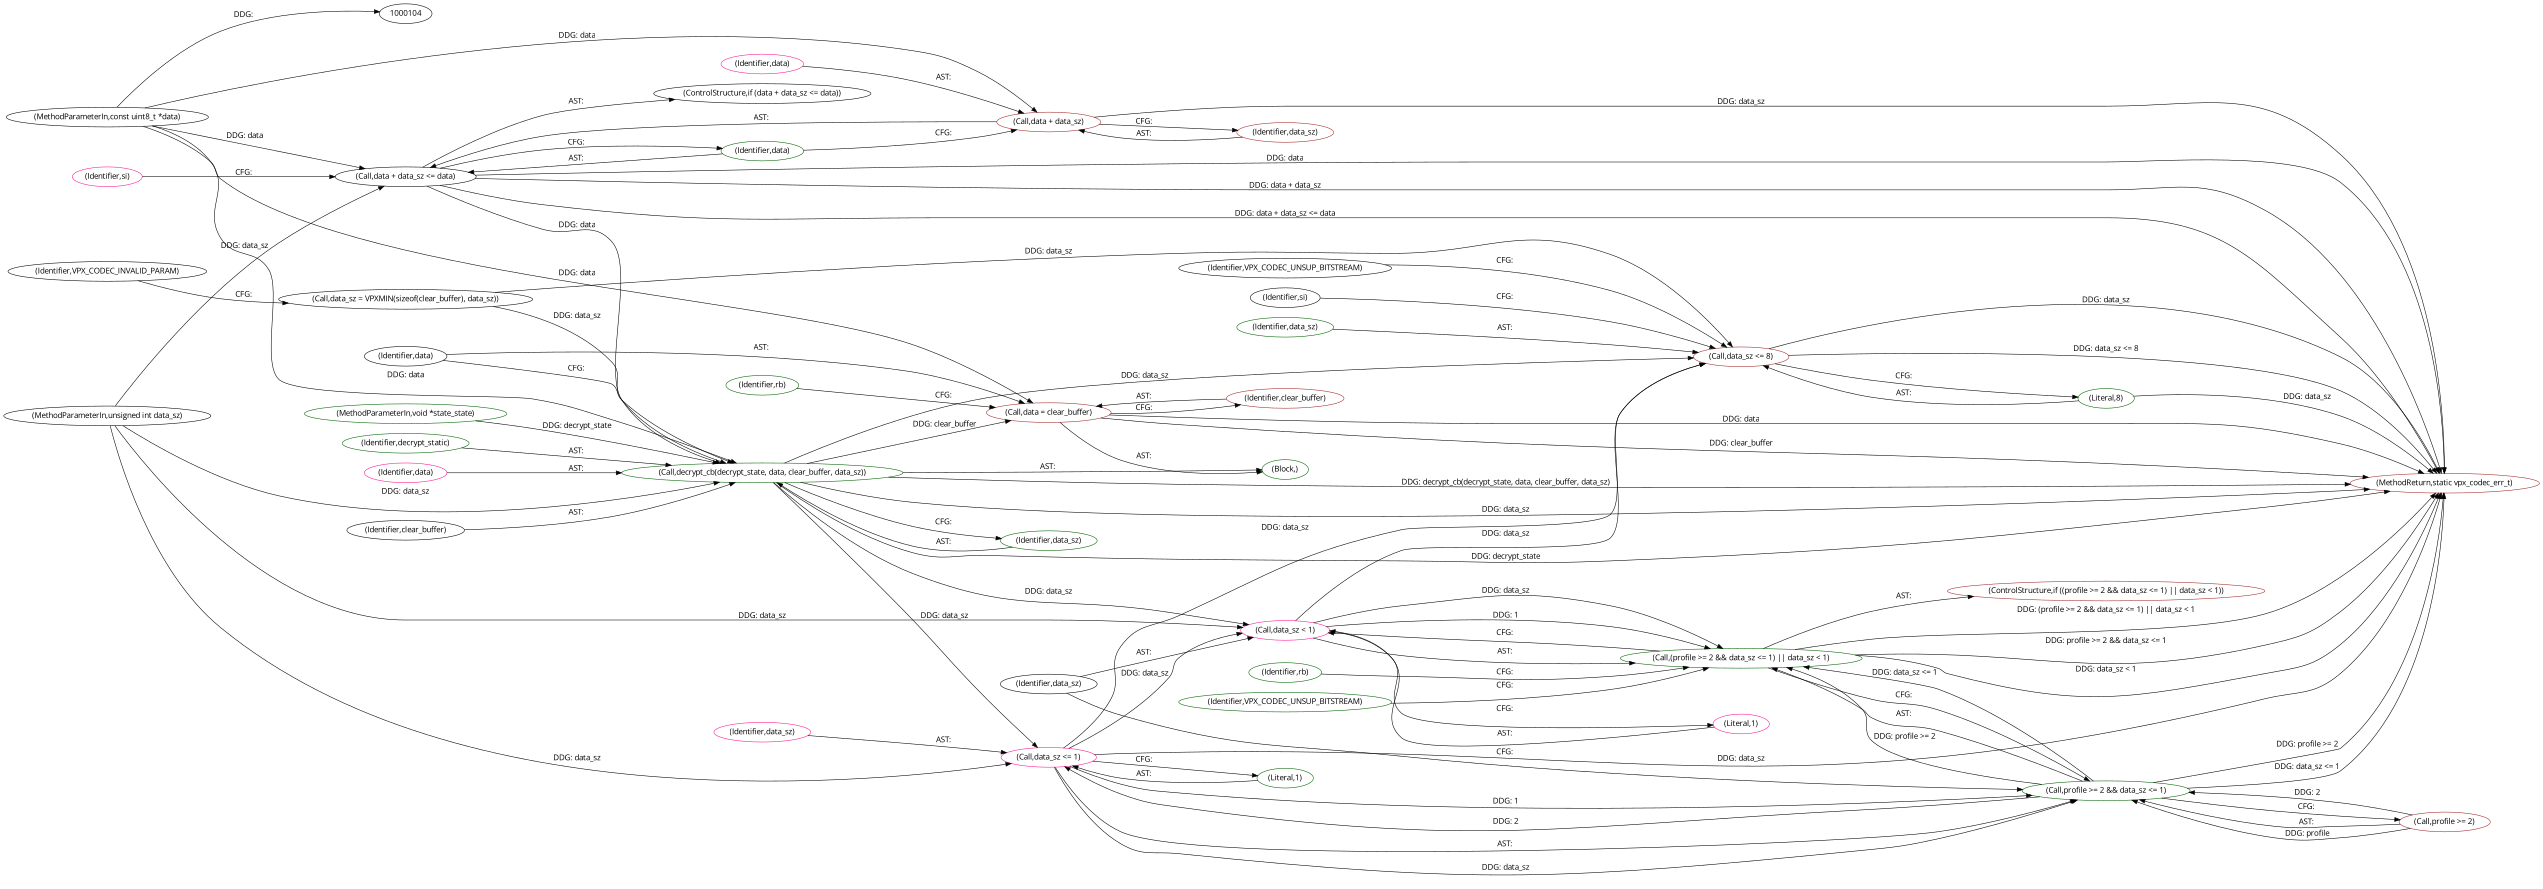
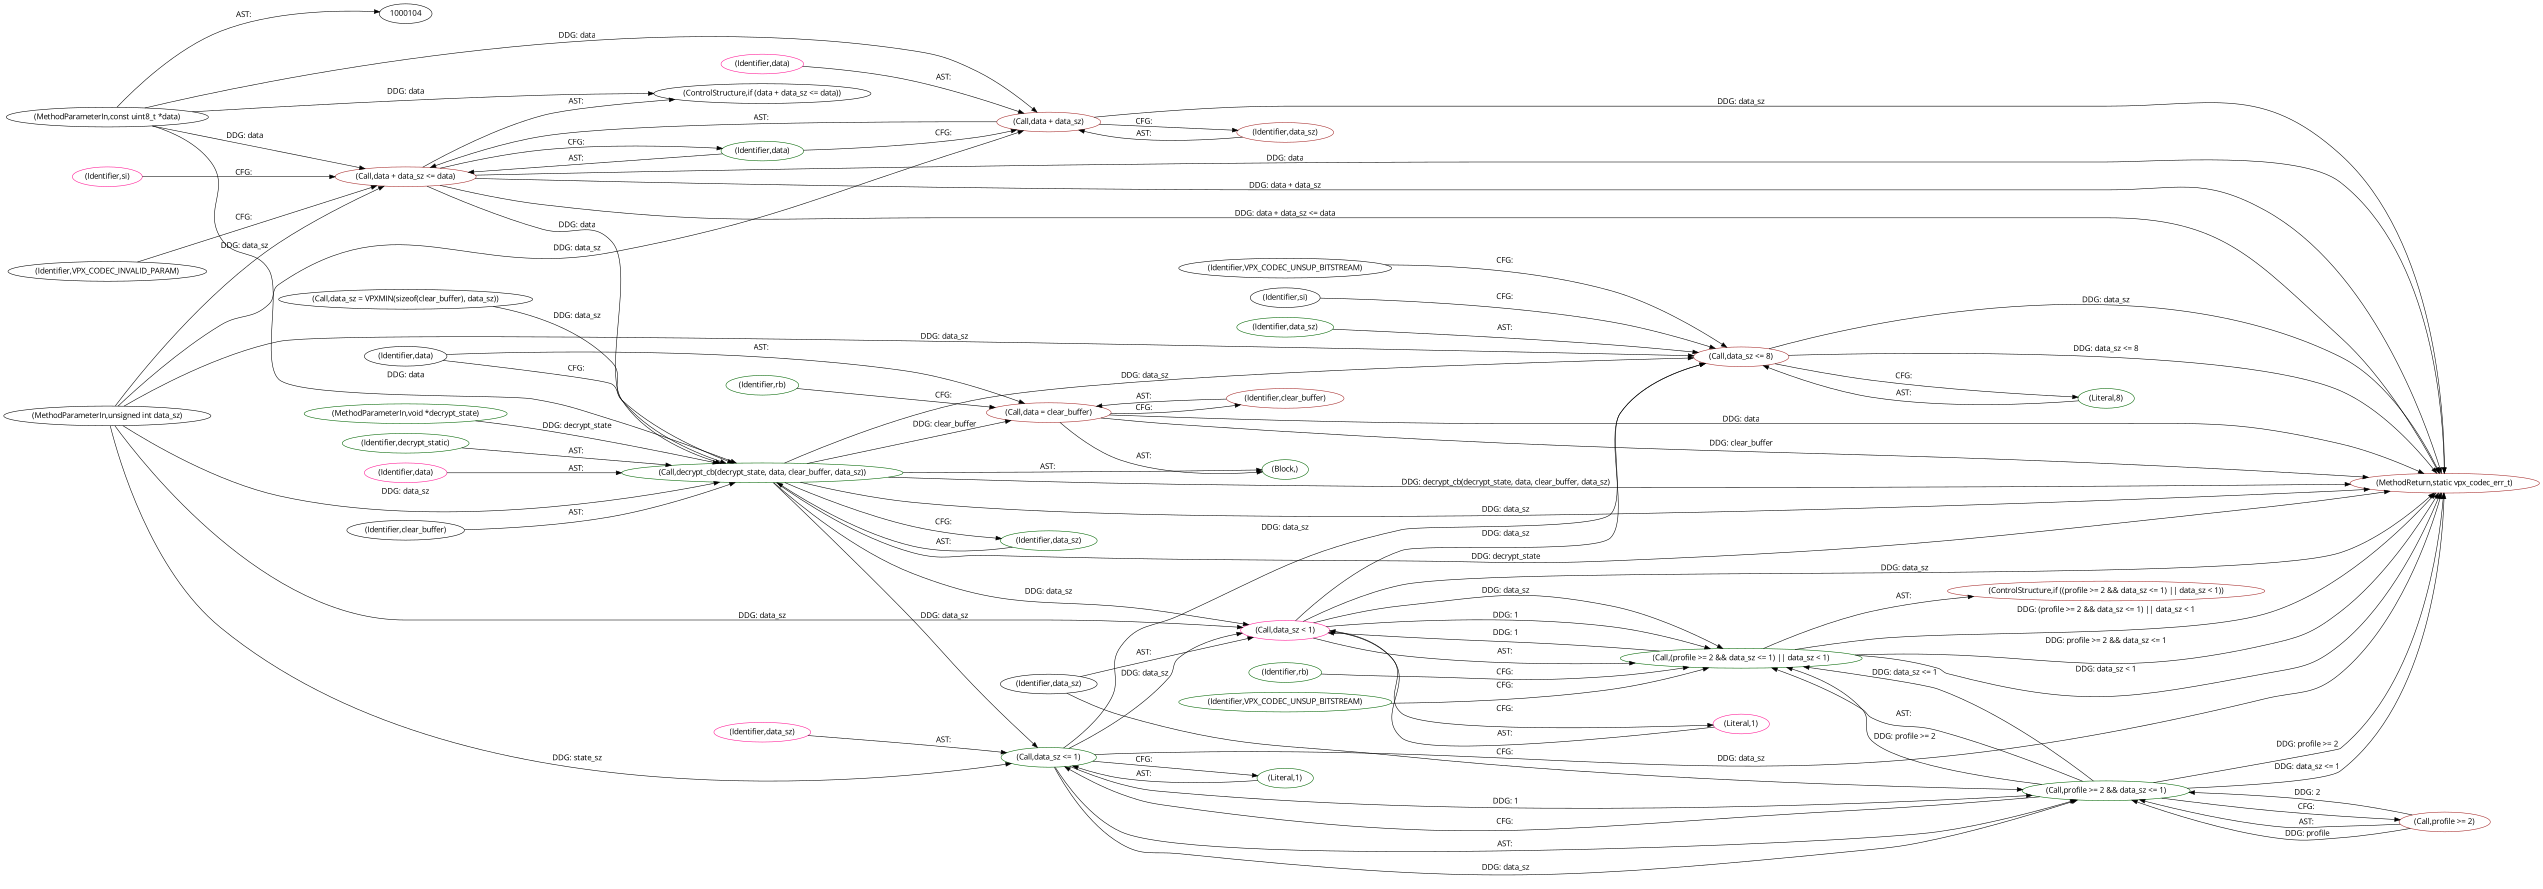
edge "(MethodParameterIn,const uint8_t *data)" -> "1000104": label "DDG: " -> "AST: "
node "(Call,data + data_sz <= data)": color black -> brown
edge "(Call,data_sz = VPXMIN(sizeof(clear_buffer), data_sz))" -> "(Call,data_sz <= 8)": now "(MethodParameterIn,unsigned int data_sz)" -> "(Call,data_sz <= 8)"
edge "(MethodParameterIn,unsigned int data_sz)" -> "(Call,data + data_sz)": added, label "DDG: data_sz"
edge "(MethodParameterIn,const uint8_t *data)" -> "(Call,data = clear_buffer)": now "(MethodParameterIn,const uint8_t *data)" -> "(ControlStructure,if (data + data_sz <= data))"
edge "(Identifier,VPX_CODEC_INVALID_PARAM)" -> "(Call,data_sz = VPXMIN(sizeof(clear_buffer), data_sz))": now "(Identifier,VPX_CODEC_INVALID_PARAM)" -> "(Call,data + data_sz <= data)"
edge "(Literal,8)" -> "(MethodReturn,static vpx_codec_err_t)": now "(Call,data_sz < 1)" -> "(MethodReturn,static vpx_codec_err_t)"
node "(MethodParameterIn,void *state_state)": label "(MethodParameterIn,void *state_state)" -> "(MethodParameterIn,void *decrypt_state)"
edge "(Call,(profile >= 2 && data_sz <= 1) || data_sz < 1)" -> "(Call,data_sz < 1)": label "CFG: " -> "DDG: 1"
edge "(Call,(profile >= 2 && data_sz <= 1) || data_sz < 1)" -> "(Call,profile >= 2 && data_sz <= 1)": removed, label "CFG:"
node "(Call,data_sz <= 1)": color deeppink -> darkgreen
edge "(MethodParameterIn,unsigned int data_sz)" -> "(Call,data_sz <= 1)": label "DDG: data_sz" -> "DDG: state_sz"
edge "(Call,profile >= 2 && data_sz <= 1)" -> "(Call,data_sz <= 1)": label "DDG: 2" -> "CFG: "
